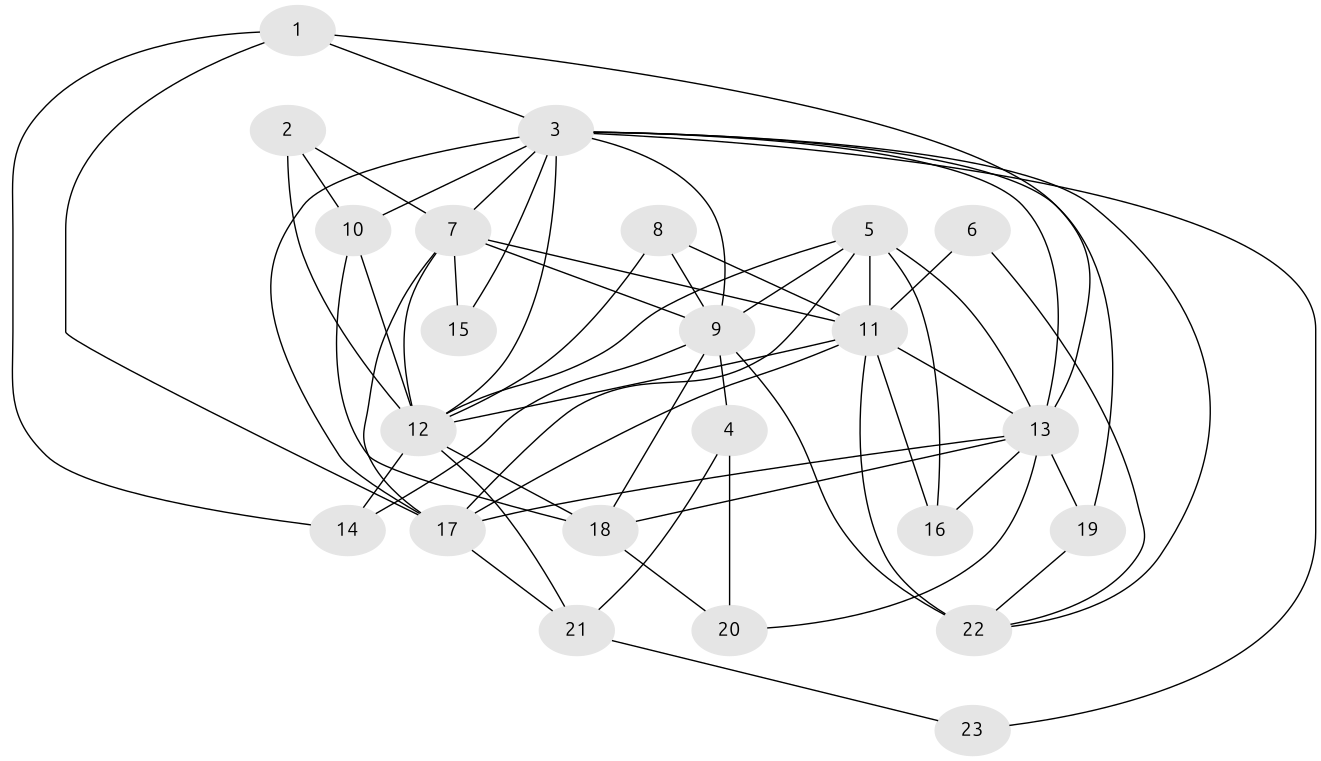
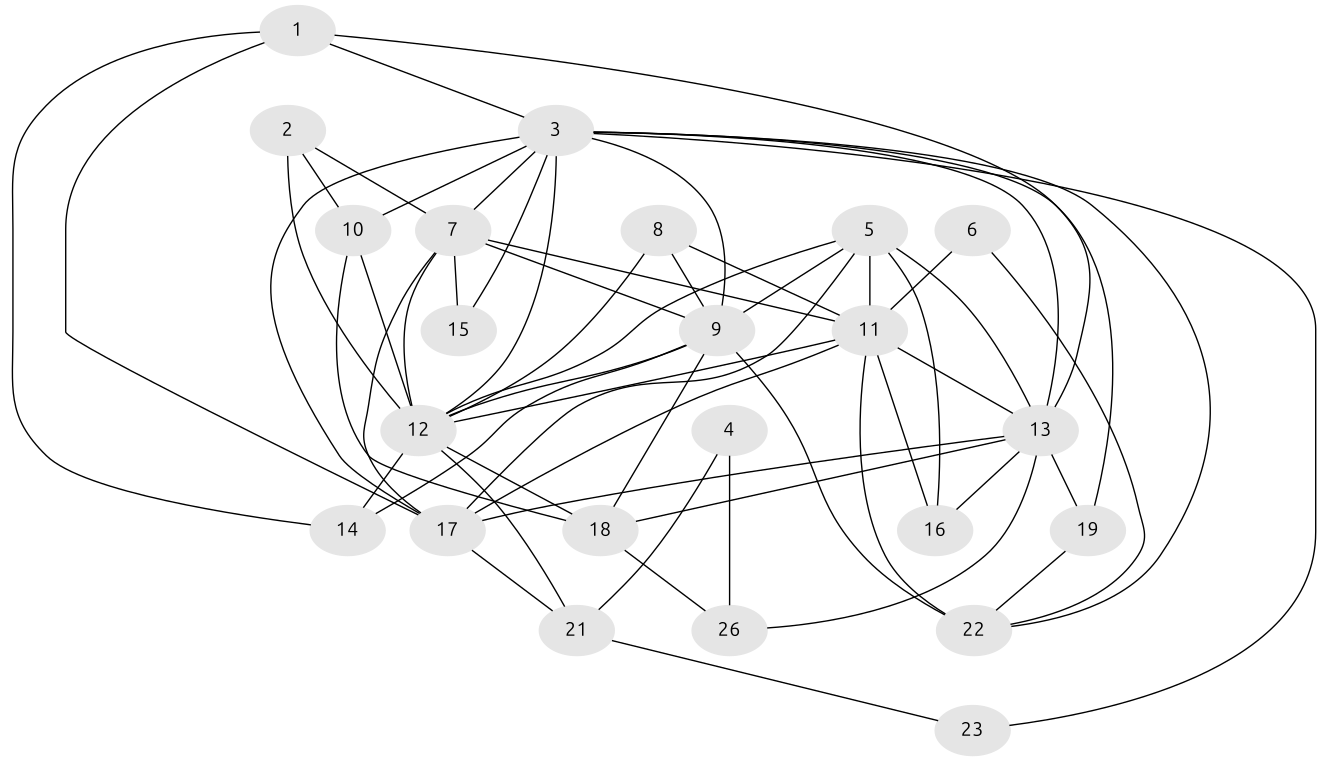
edge "9" -- "4": now "9" -- "12"
node "20": label "20" -> "26"
